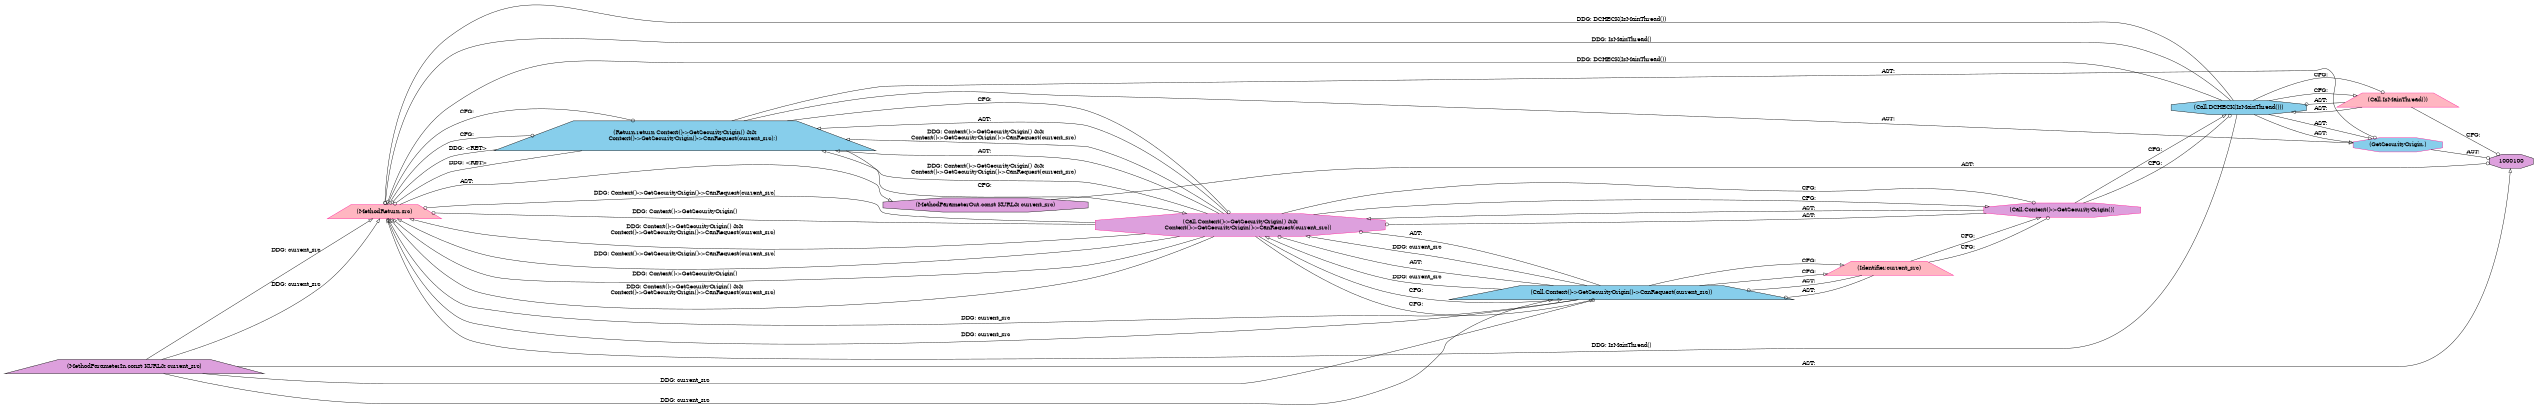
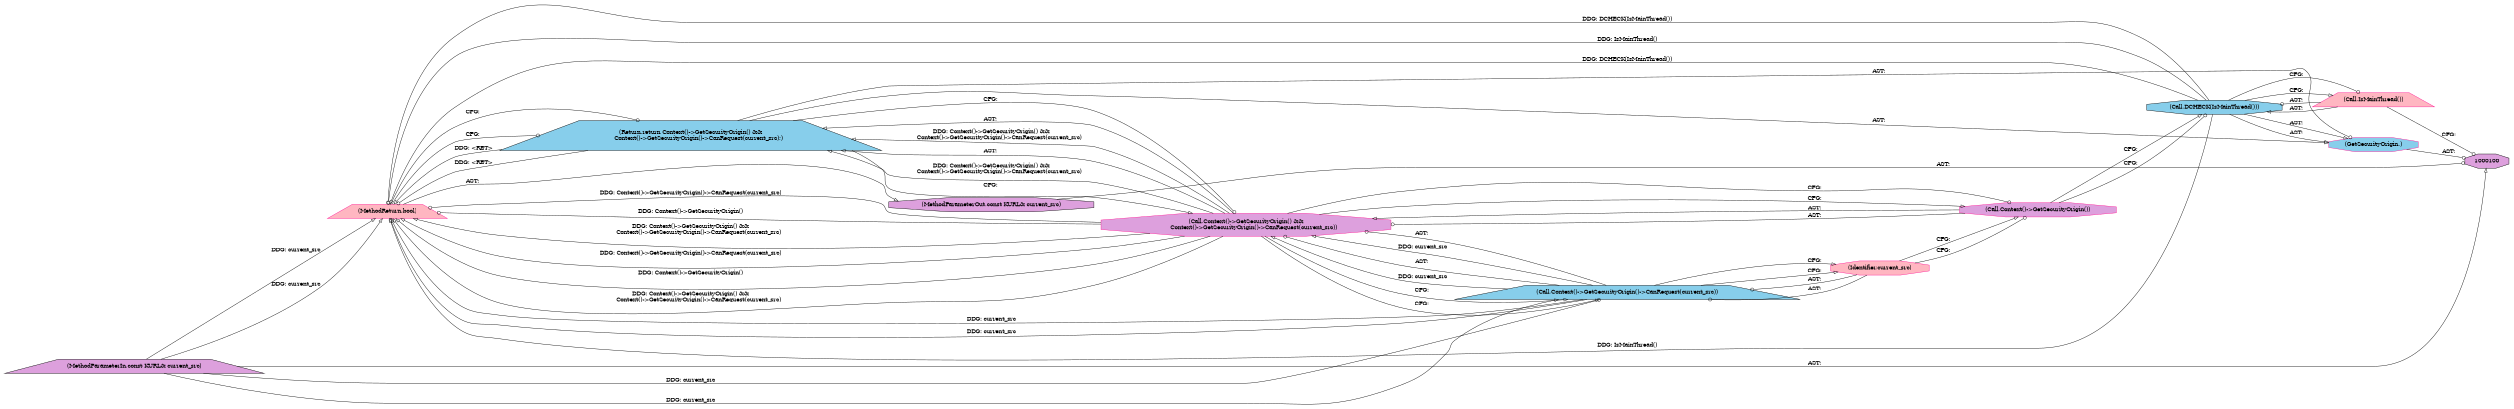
node "(MethodReturn,src)": label "(MethodReturn,src)" -> "(MethodReturn,bool)"
node "(Identifier,current_src)": shape trapezium -> octagon
